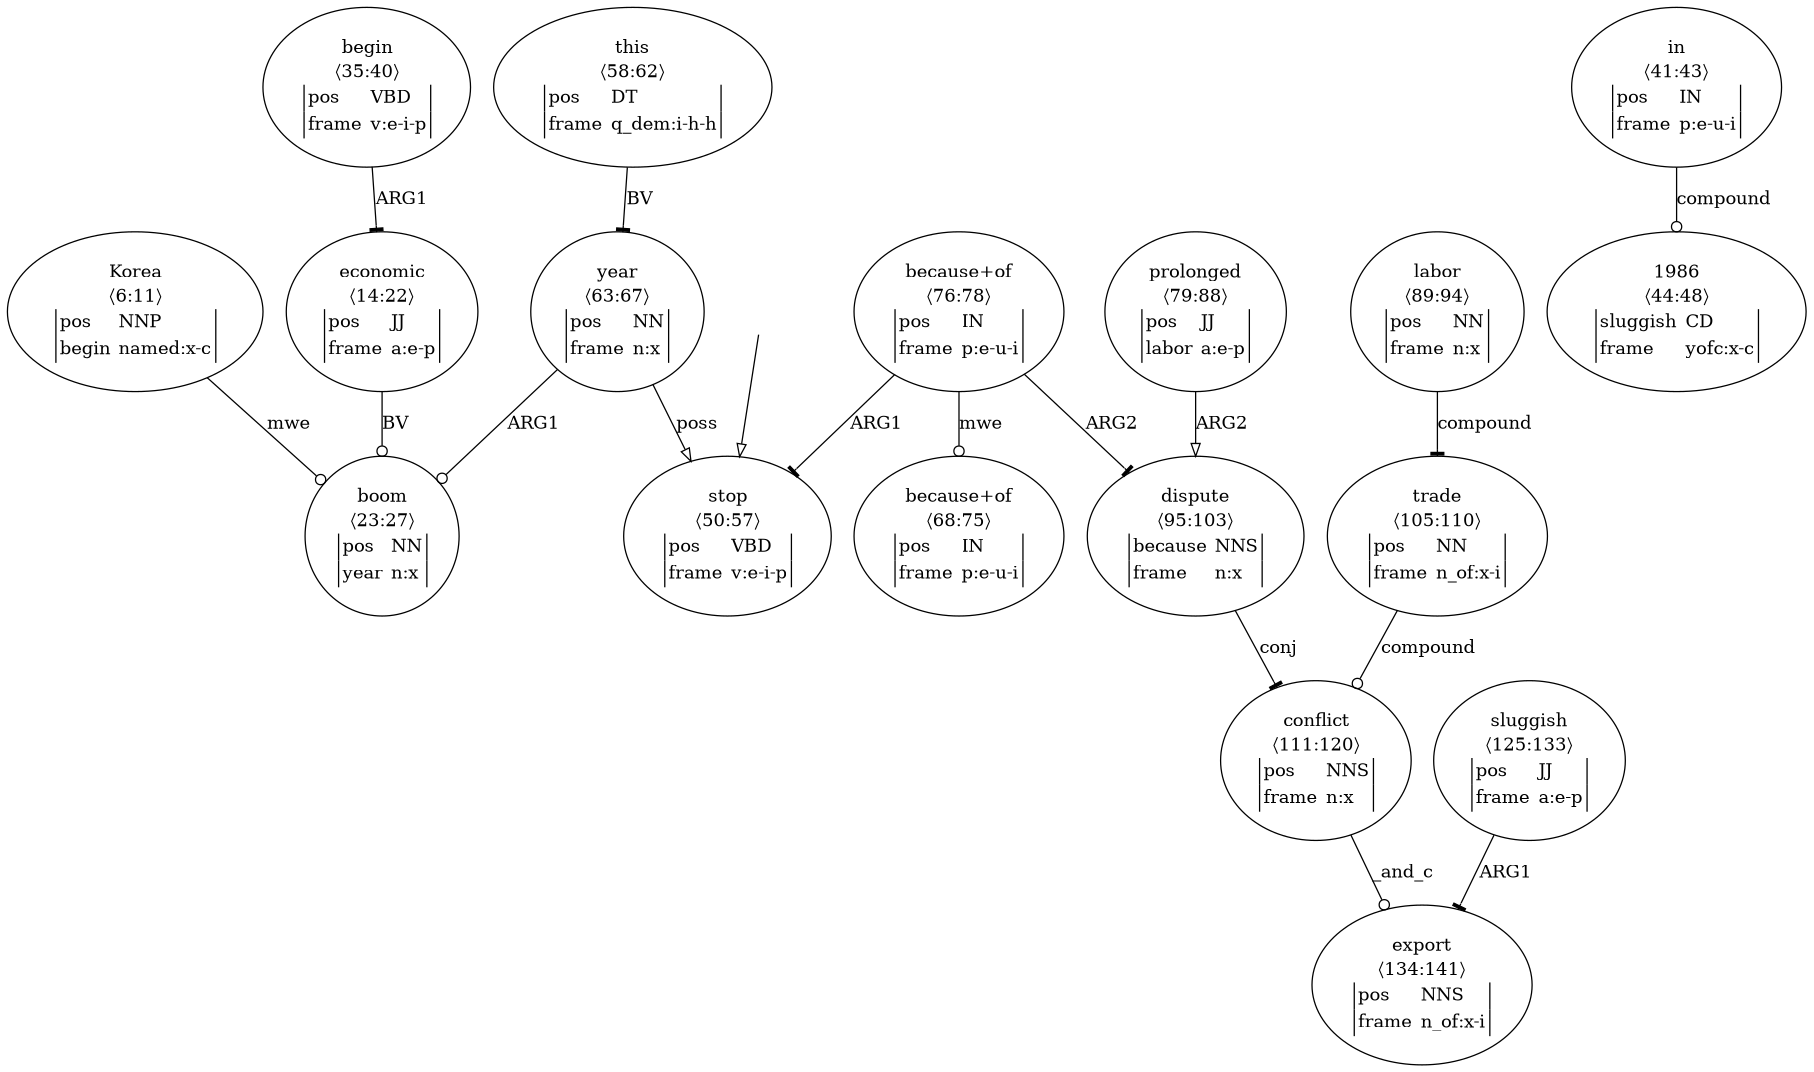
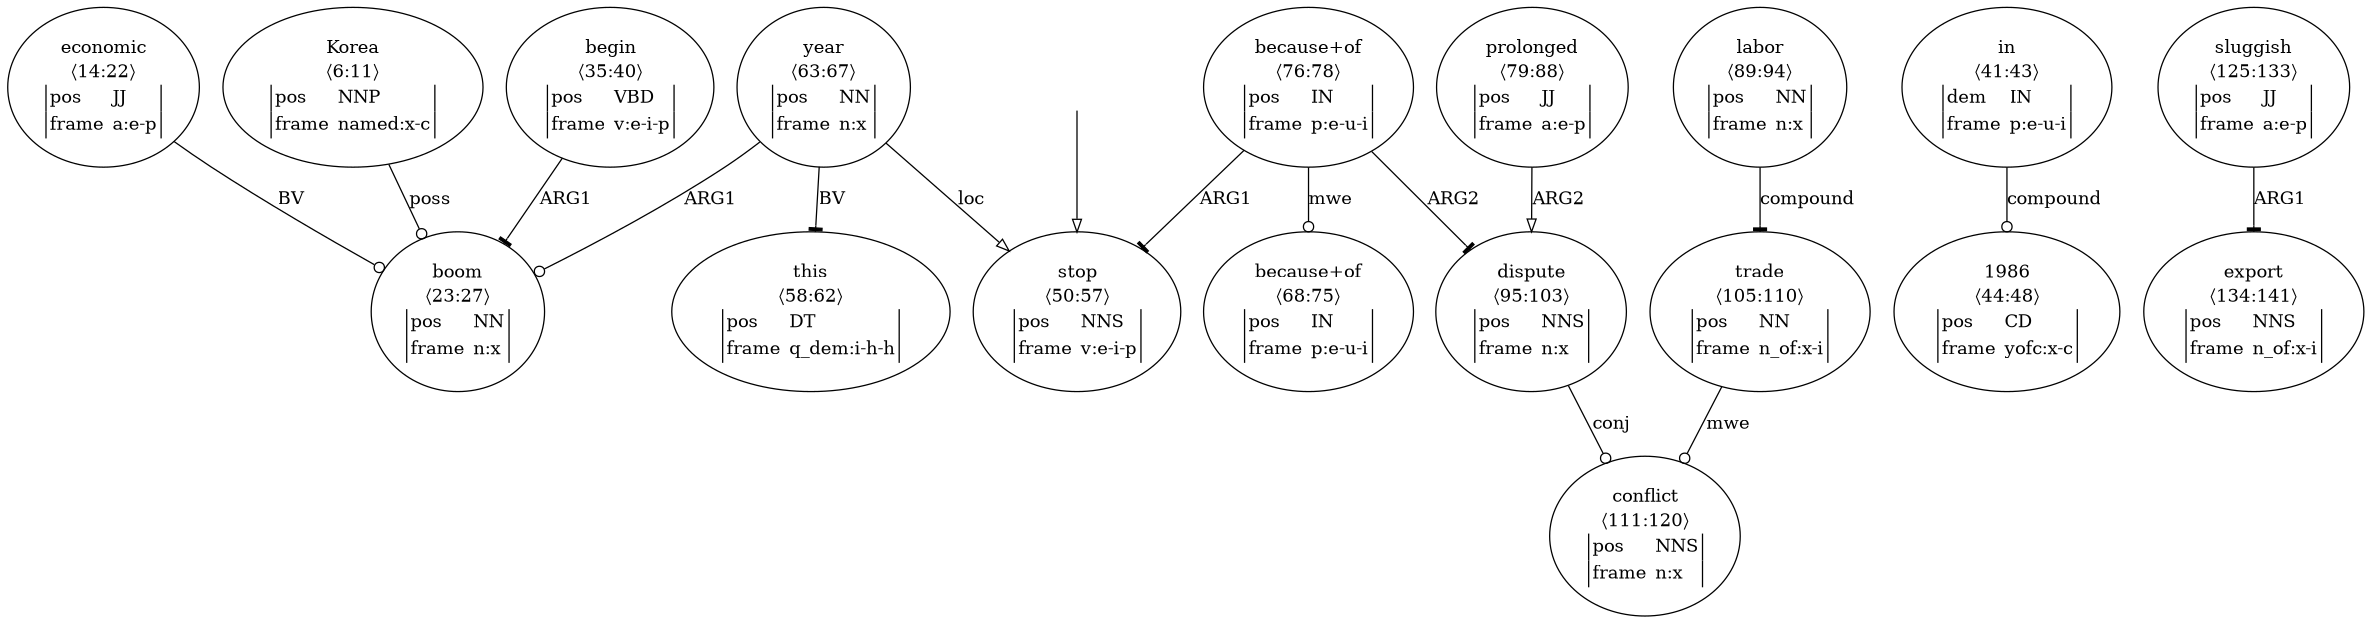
node "in": text "pos" -> "dem"
edge "begin" -> "economic": now "begin" -> "boom"
edge "this" -> "year": reversed
node "1986": text "sluggish" -> "pos"
node "Korea": text "begin" -> "frame"
node "prolonged": text "labor" -> "frame"
edge "Korea" -> "boom": label "mwe" -> "poss"
edge "year" -> "stop": label "poss" -> "loc"
node "stop": text "VBD" -> "NNS"
node "dispute": text "because" -> "pos"
node "boom": text "year" -> "frame"
edge "dispute" -> "conflict": arrowhead tee -> odot
edge "trade" -> "conflict": label "compound" -> "mwe"
edge "conflict" -> "export": removed, label "_and_c"
